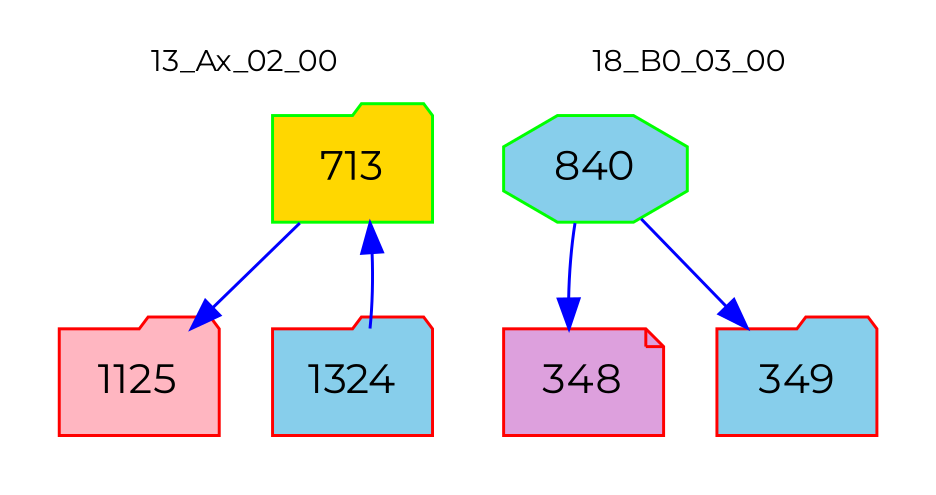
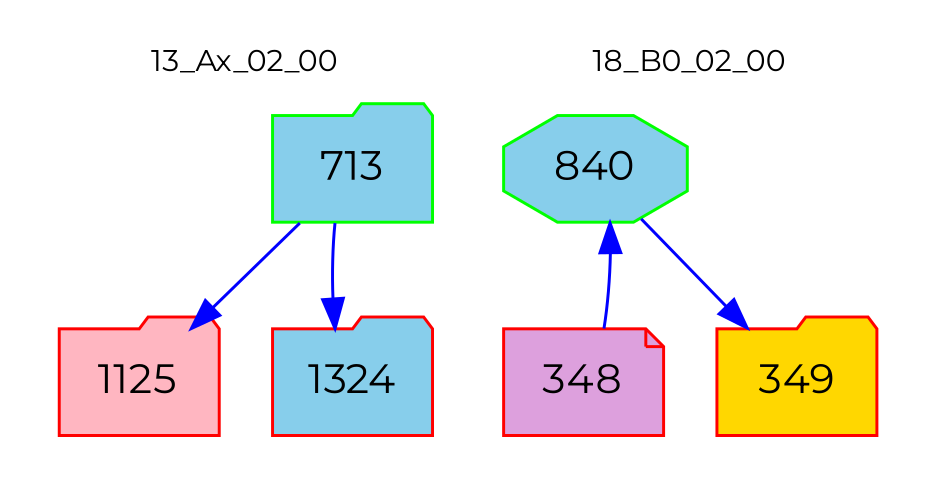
cluster "18_B0_03_00": label "18_B0_03_00" -> "18_B0_02_00"
node "713": fillcolor gold -> skyblue
edge "840" -> "348": reversed
edge "1324" -> "713": reversed
node "349": fillcolor skyblue -> gold
